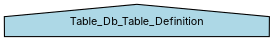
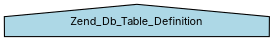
node "Table_Db_Table_Definition": label "Table_Db_Table_Definition" -> "Zend_Db_Table_Definition"
